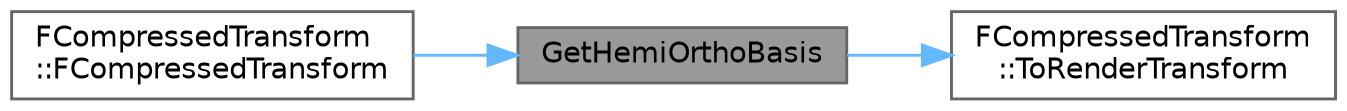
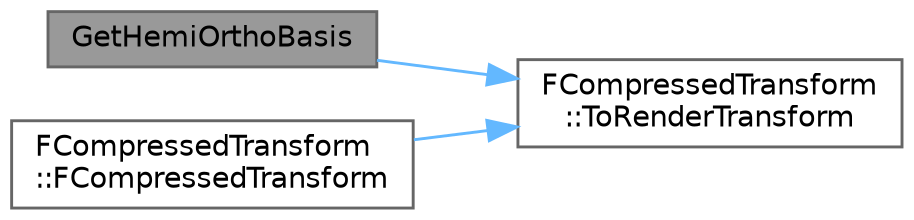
edge "FCompressedTransform ::FCompressedTransform" -> "GetHemiOrthoBasis": now "FCompressedTransform ::FCompressedTransform" -> "FCompressedTransform ::ToRenderTransform"
